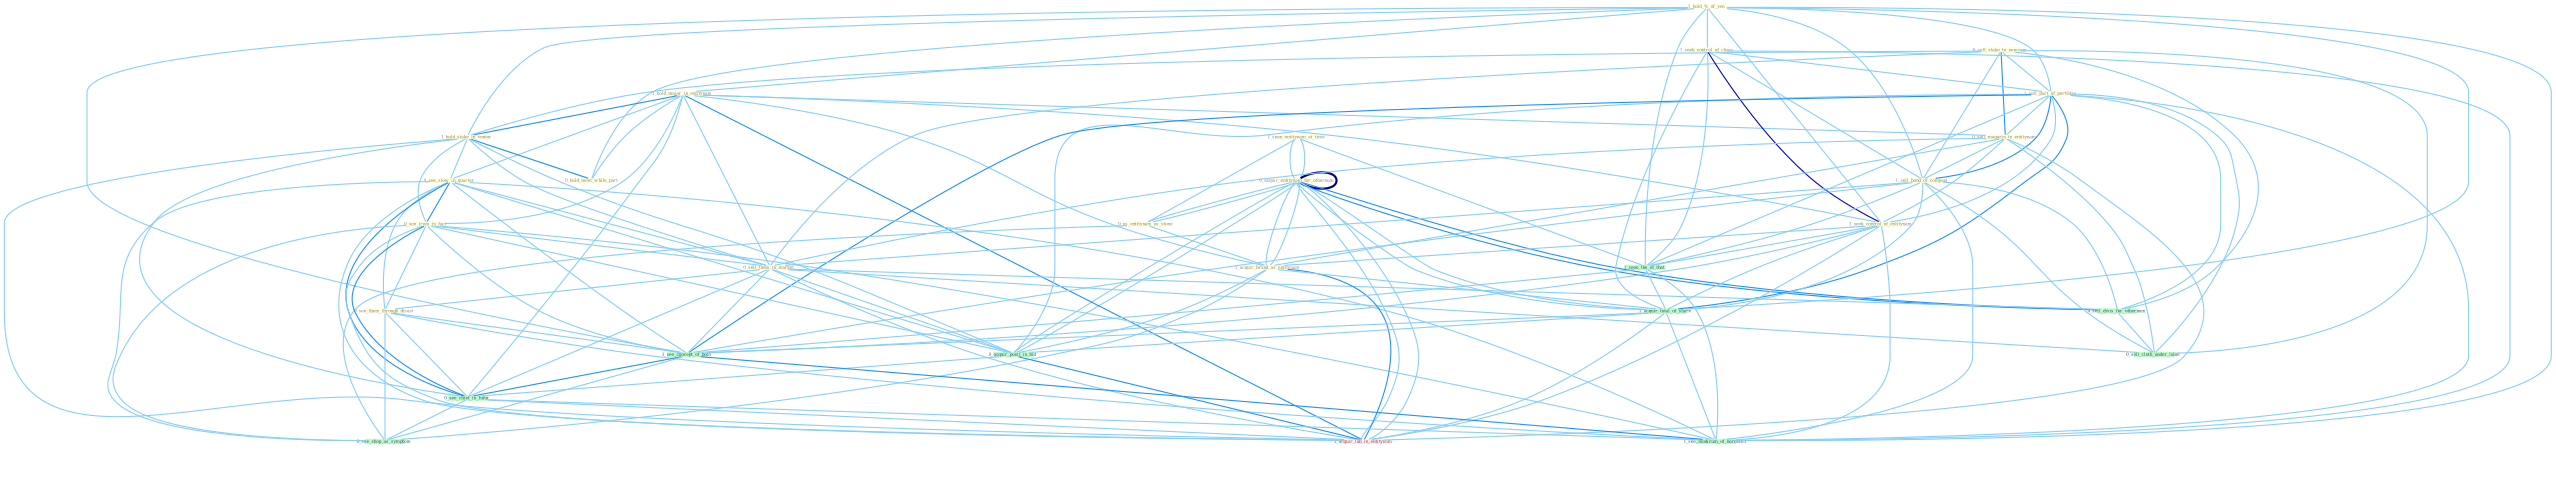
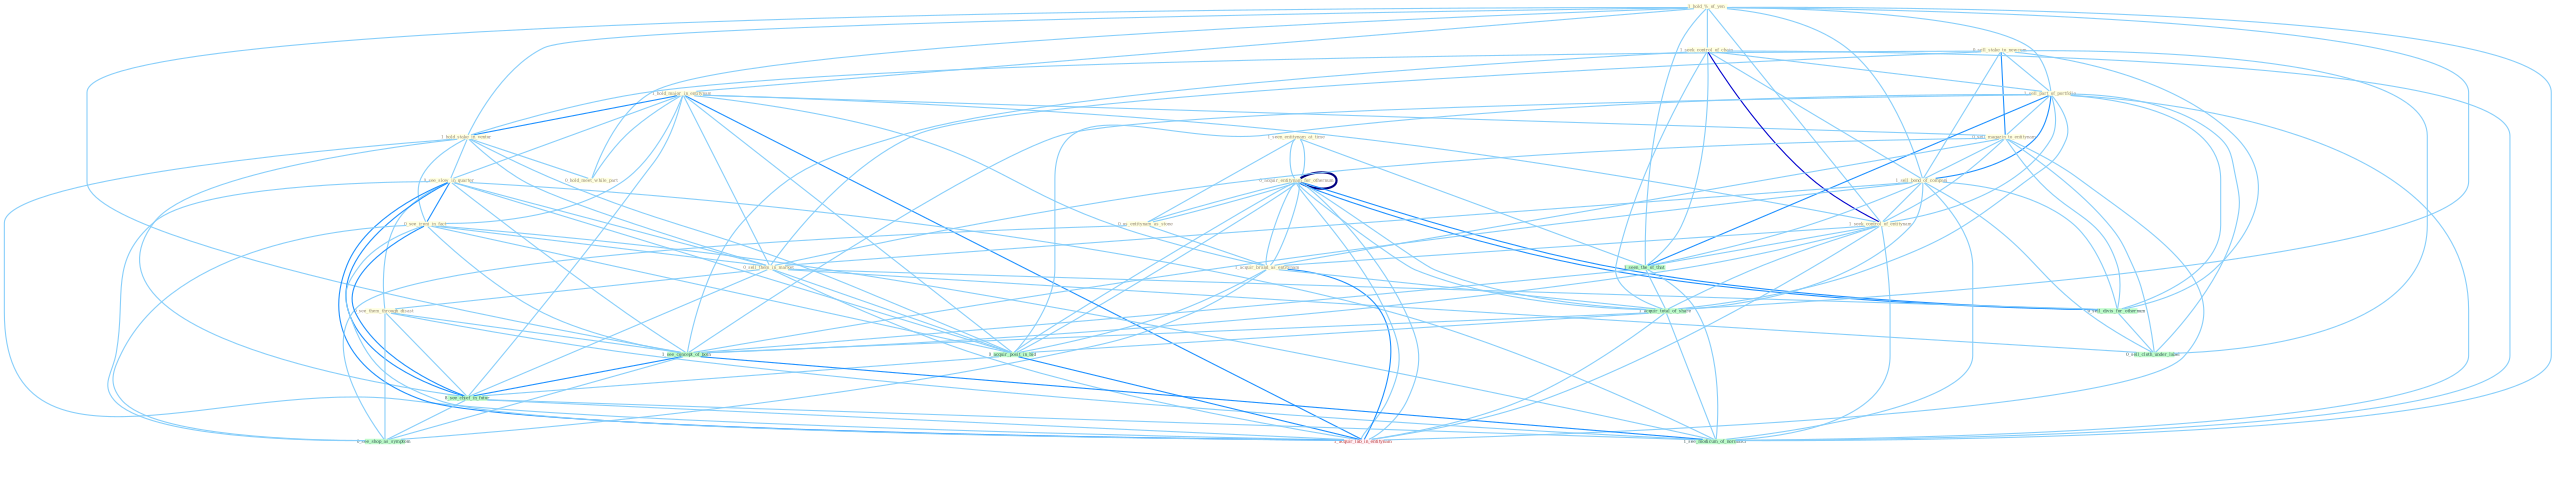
edge "1_sell_part_of_portfolio" -- "1_see_concept_of_both": color #1e90ff -> #87cefa
edge "1_hold_stake_in_ventur" -- "0_hold_meet_while_part": color #1e90ff -> #87cefa
edge "1_sell_part_of_portfolio" -- "1_seen_the_of_that": color #87cefa -> #1e90ff
edge "1_sell_bond_of_compani" -- "1_seek_control_of_entitynam": added
edge "0_sell_magazin_to_entitynam" -- "0_sell_divis_for_othernum": added
edge "1_hold_major_in_entitynam" -- "0_acquir_posit_in_bid": added
edge "1_sell_part_of_portfolio" -- "1_acquir_total_of_share": color #1e90ff -> #87cefa
edge "0_see_ironi_in_fact" -- "0_see_them_through_disast": removed
edge "0_sell_them_in_market" -- "1_see_concept_of_both": now "1_seek_control_of_chain" -- "1_see_concept_of_both"
node "0_see_chief_in_futur": label "0_see_chief_in_futur" -> "8_see_chief_in_futur"
edge "0_see_slow_in_quarter" -- "1_acquir_lab_in_entitynam": color #87cefa -> #1e90ff
